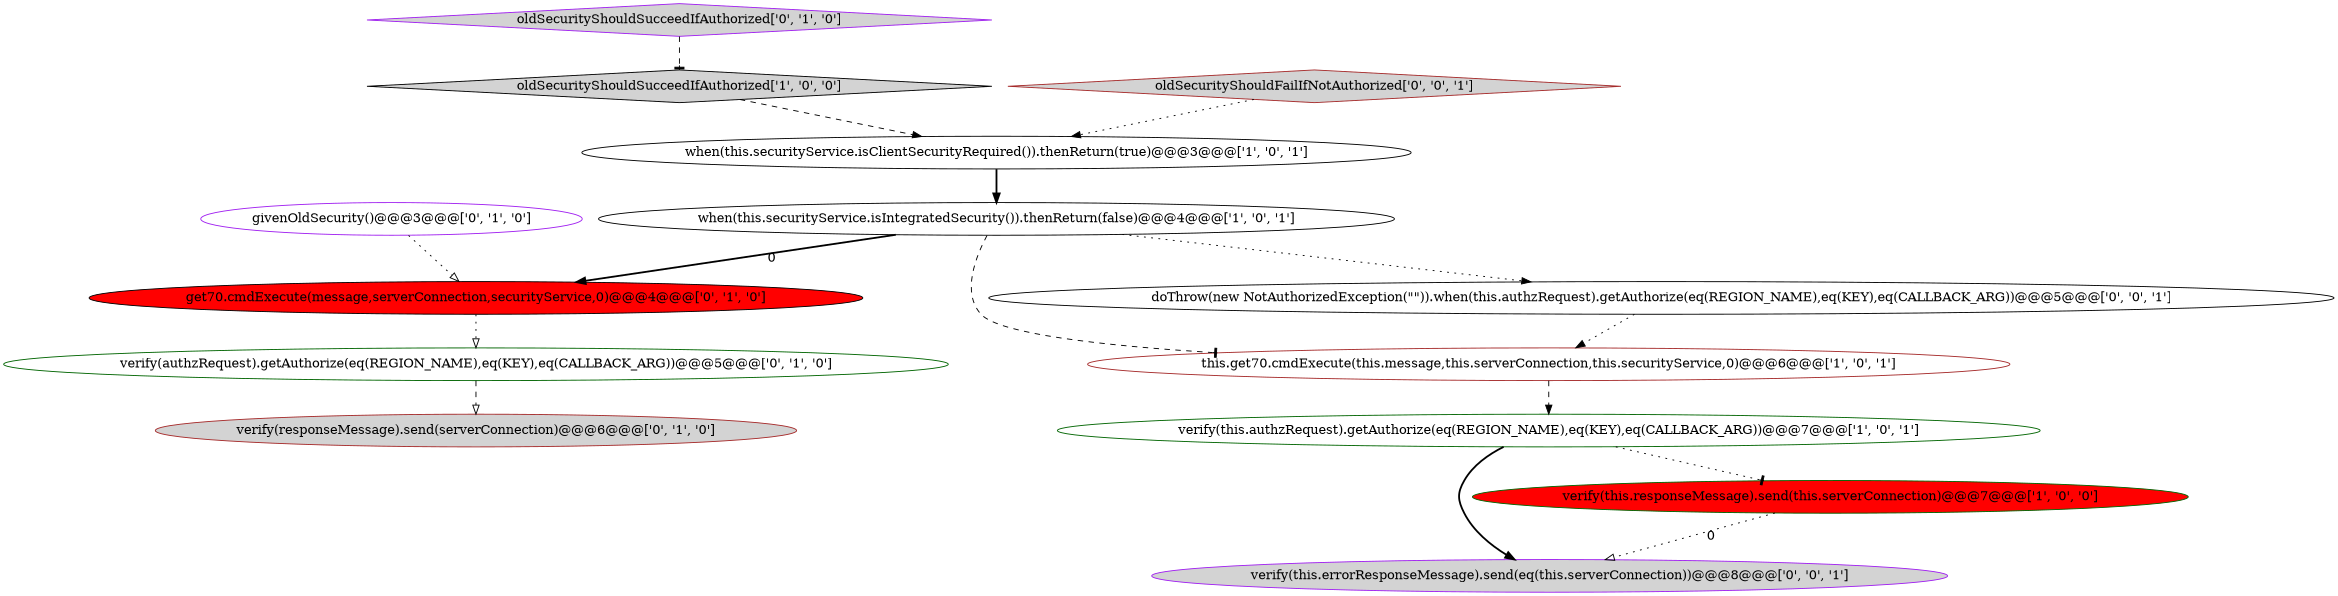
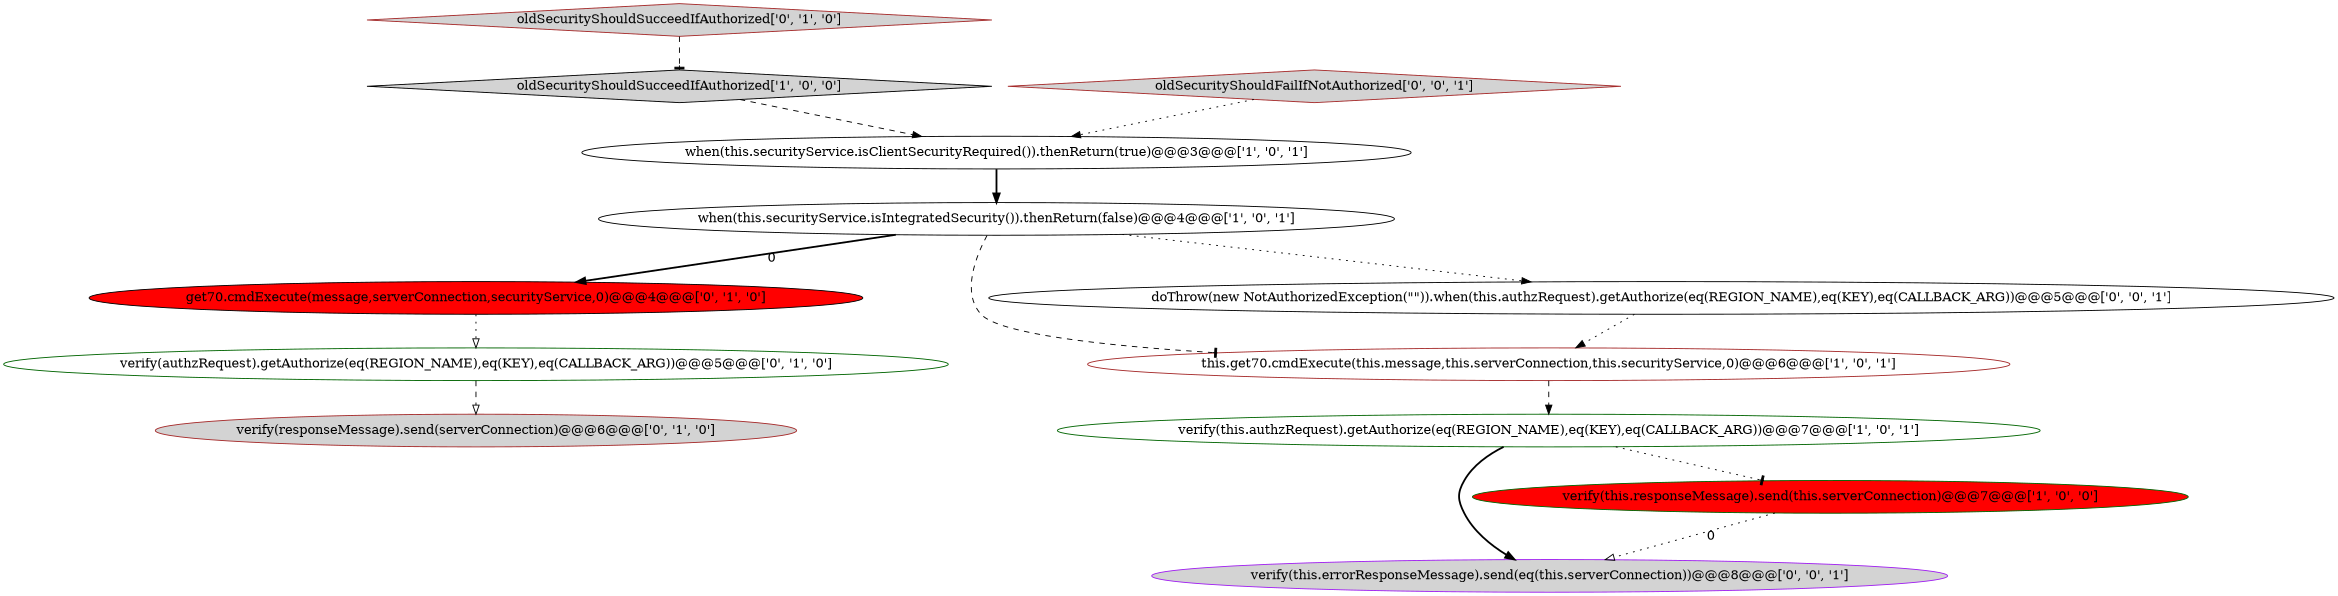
node "oldSecurityShouldSucceedIfAuthorized['0', '1', '0']": color purple -> brown
node "givenOldSecurity()@@@3@@@['0', '1', '0']": removed
